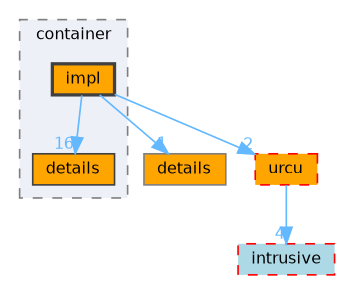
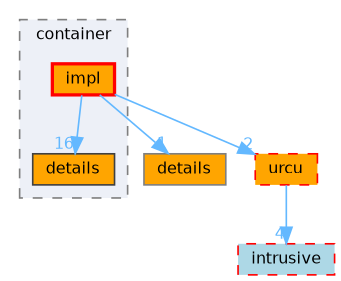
node "impl": color grey25 -> red
